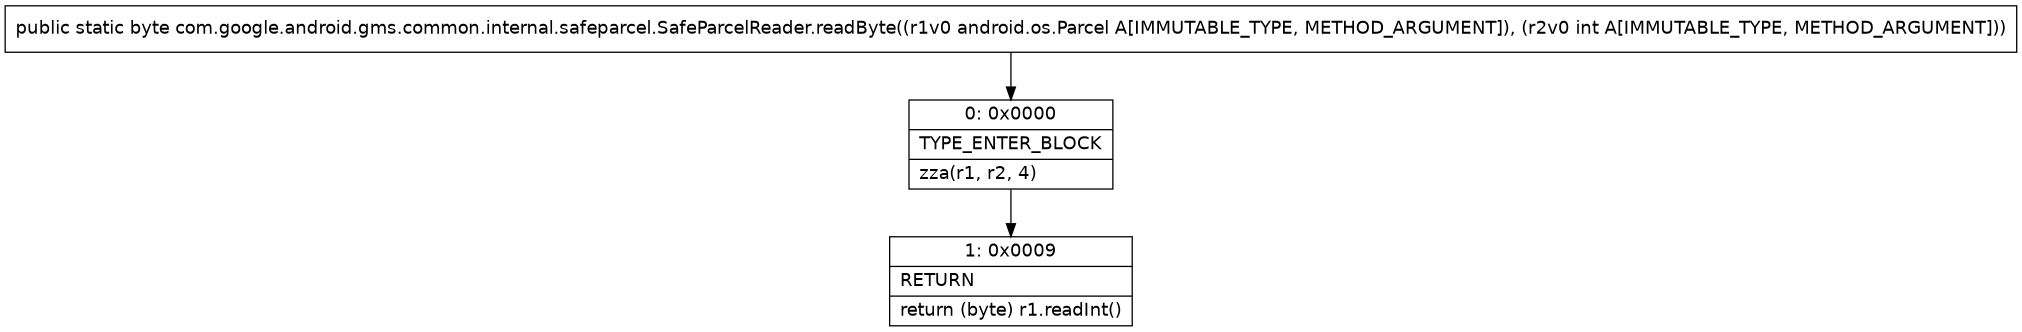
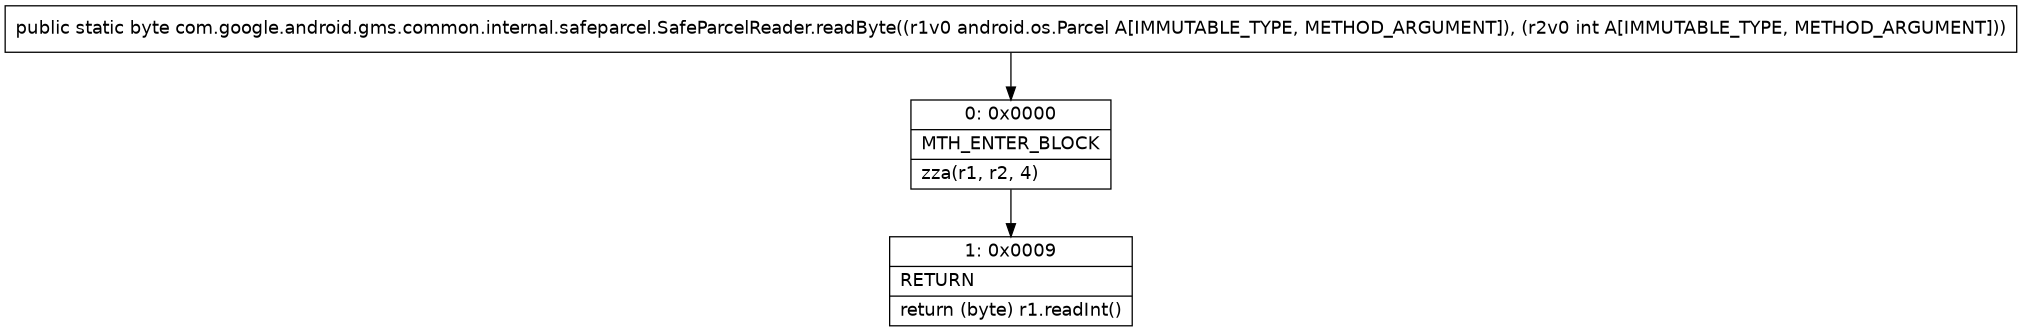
node "0: 0x0000": text "TYPE_ENTER_BLOCK" -> "MTH_ENTER_BLOCK"
